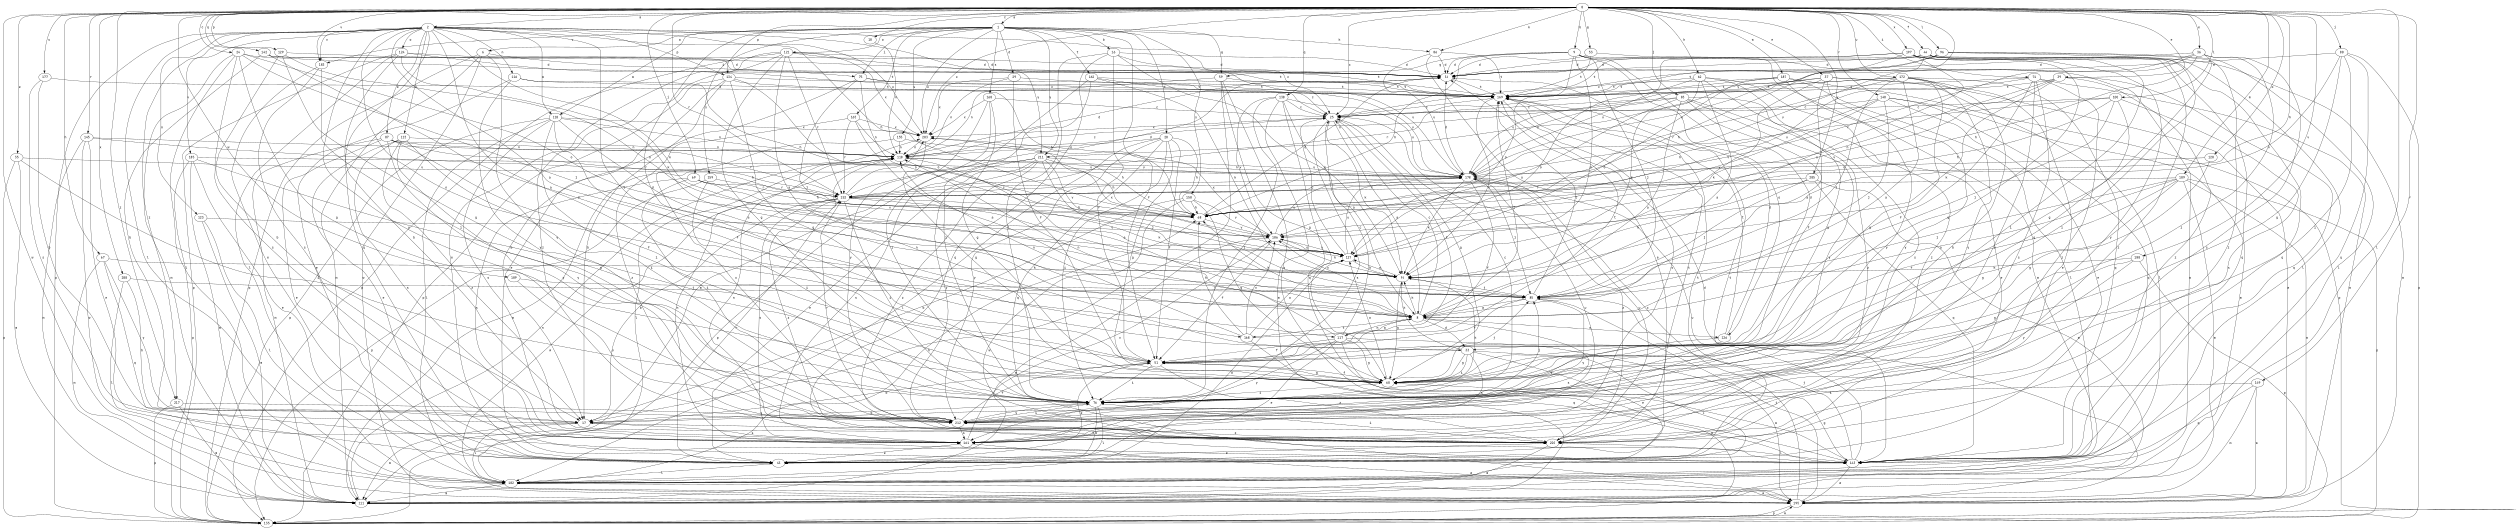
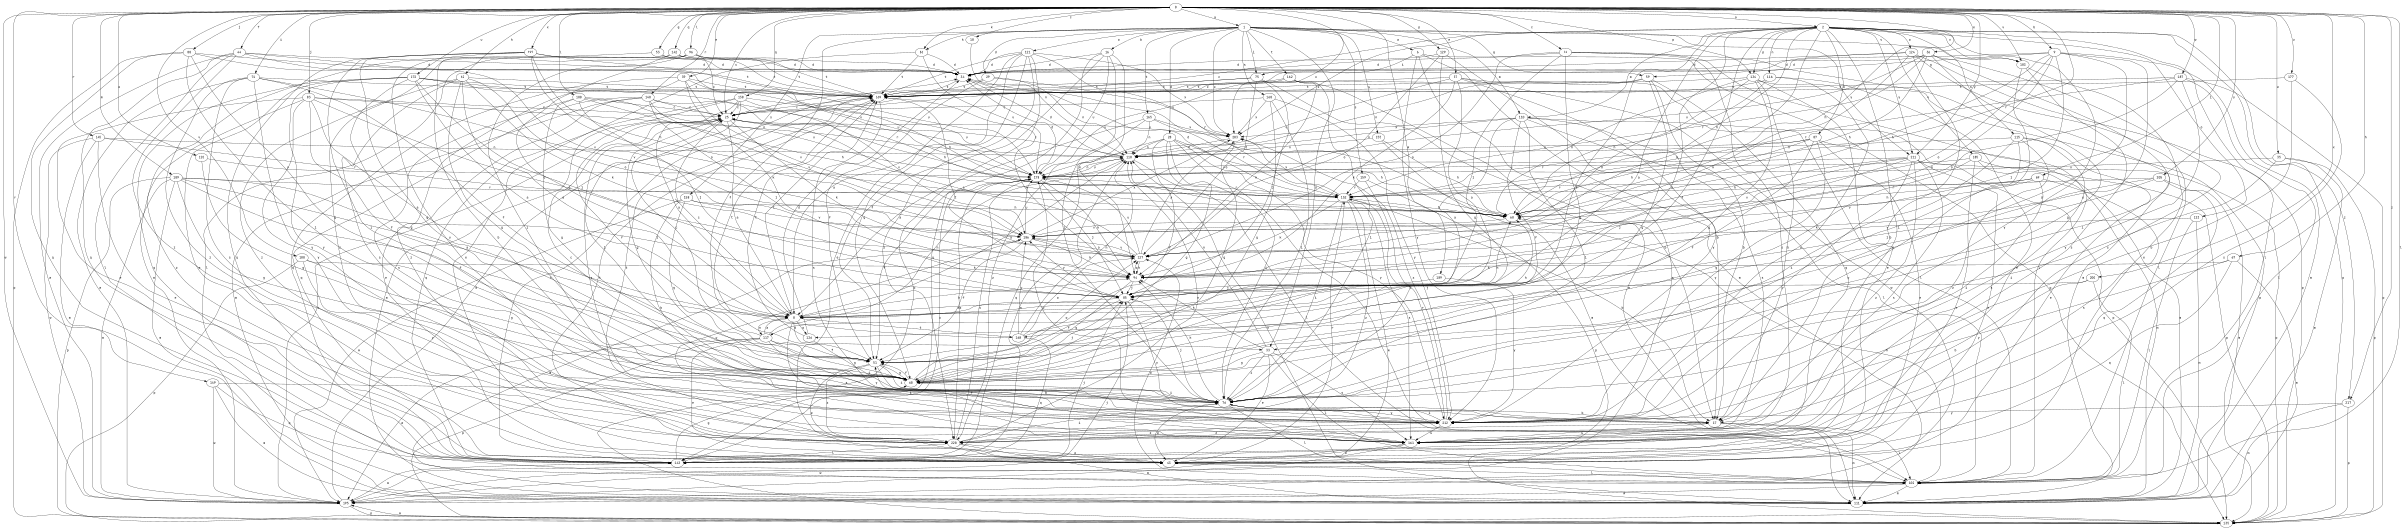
edge "172" -> "17": removed, label "b"
